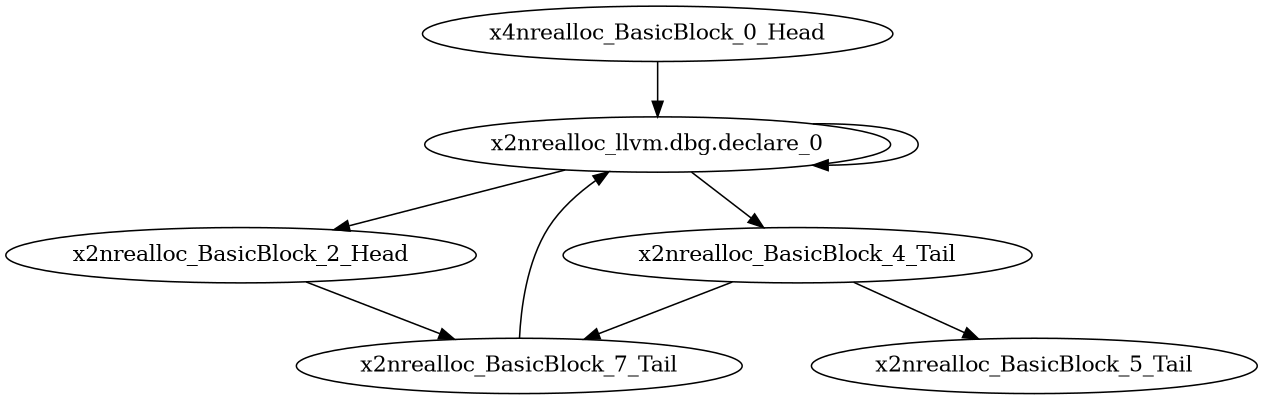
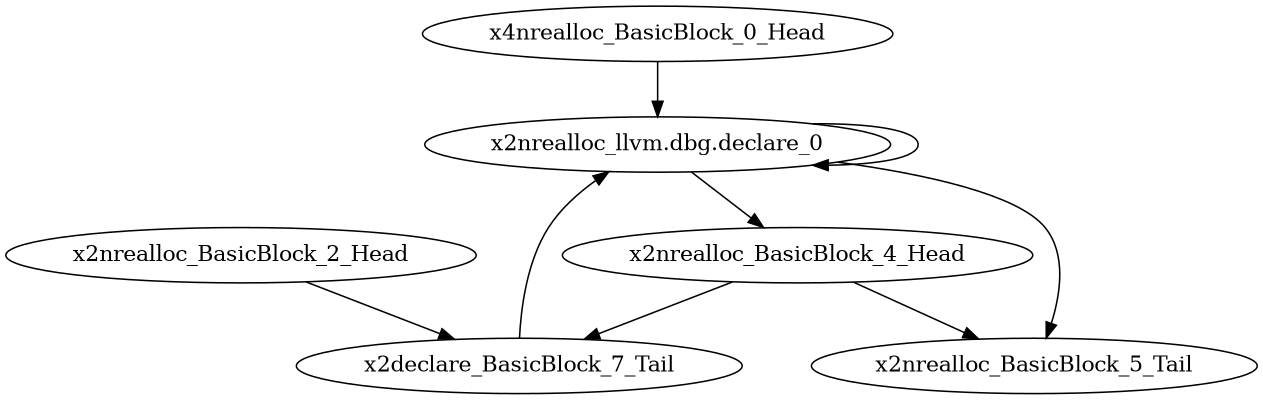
edge "x2nrealloc_llvm.dbg.declare_0" -> "x2nrealloc_BasicBlock_2_Head": now "x2nrealloc_llvm.dbg.declare_0" -> "x2nrealloc_BasicBlock_5_Tail"
node "x2nrealloc_BasicBlock_4_Tail": label "x2nrealloc_BasicBlock_4_Tail" -> "x2nrealloc_BasicBlock_4_Head"
node "x2nrealloc_BasicBlock_7_Tail": label "x2nrealloc_BasicBlock_7_Tail" -> "x2declare_BasicBlock_7_Tail"
